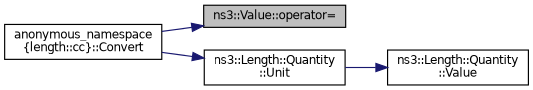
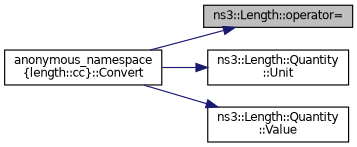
node "ns3::Value::operator=": label "ns3::Value::operator=" -> "ns3::Length::operator="
edge "ns3::Length::Quantity ::Unit" -> "ns3::Length::Quantity ::Value": now "anonymous_namespace {length::cc}::Convert" -> "ns3::Length::Quantity ::Value"
